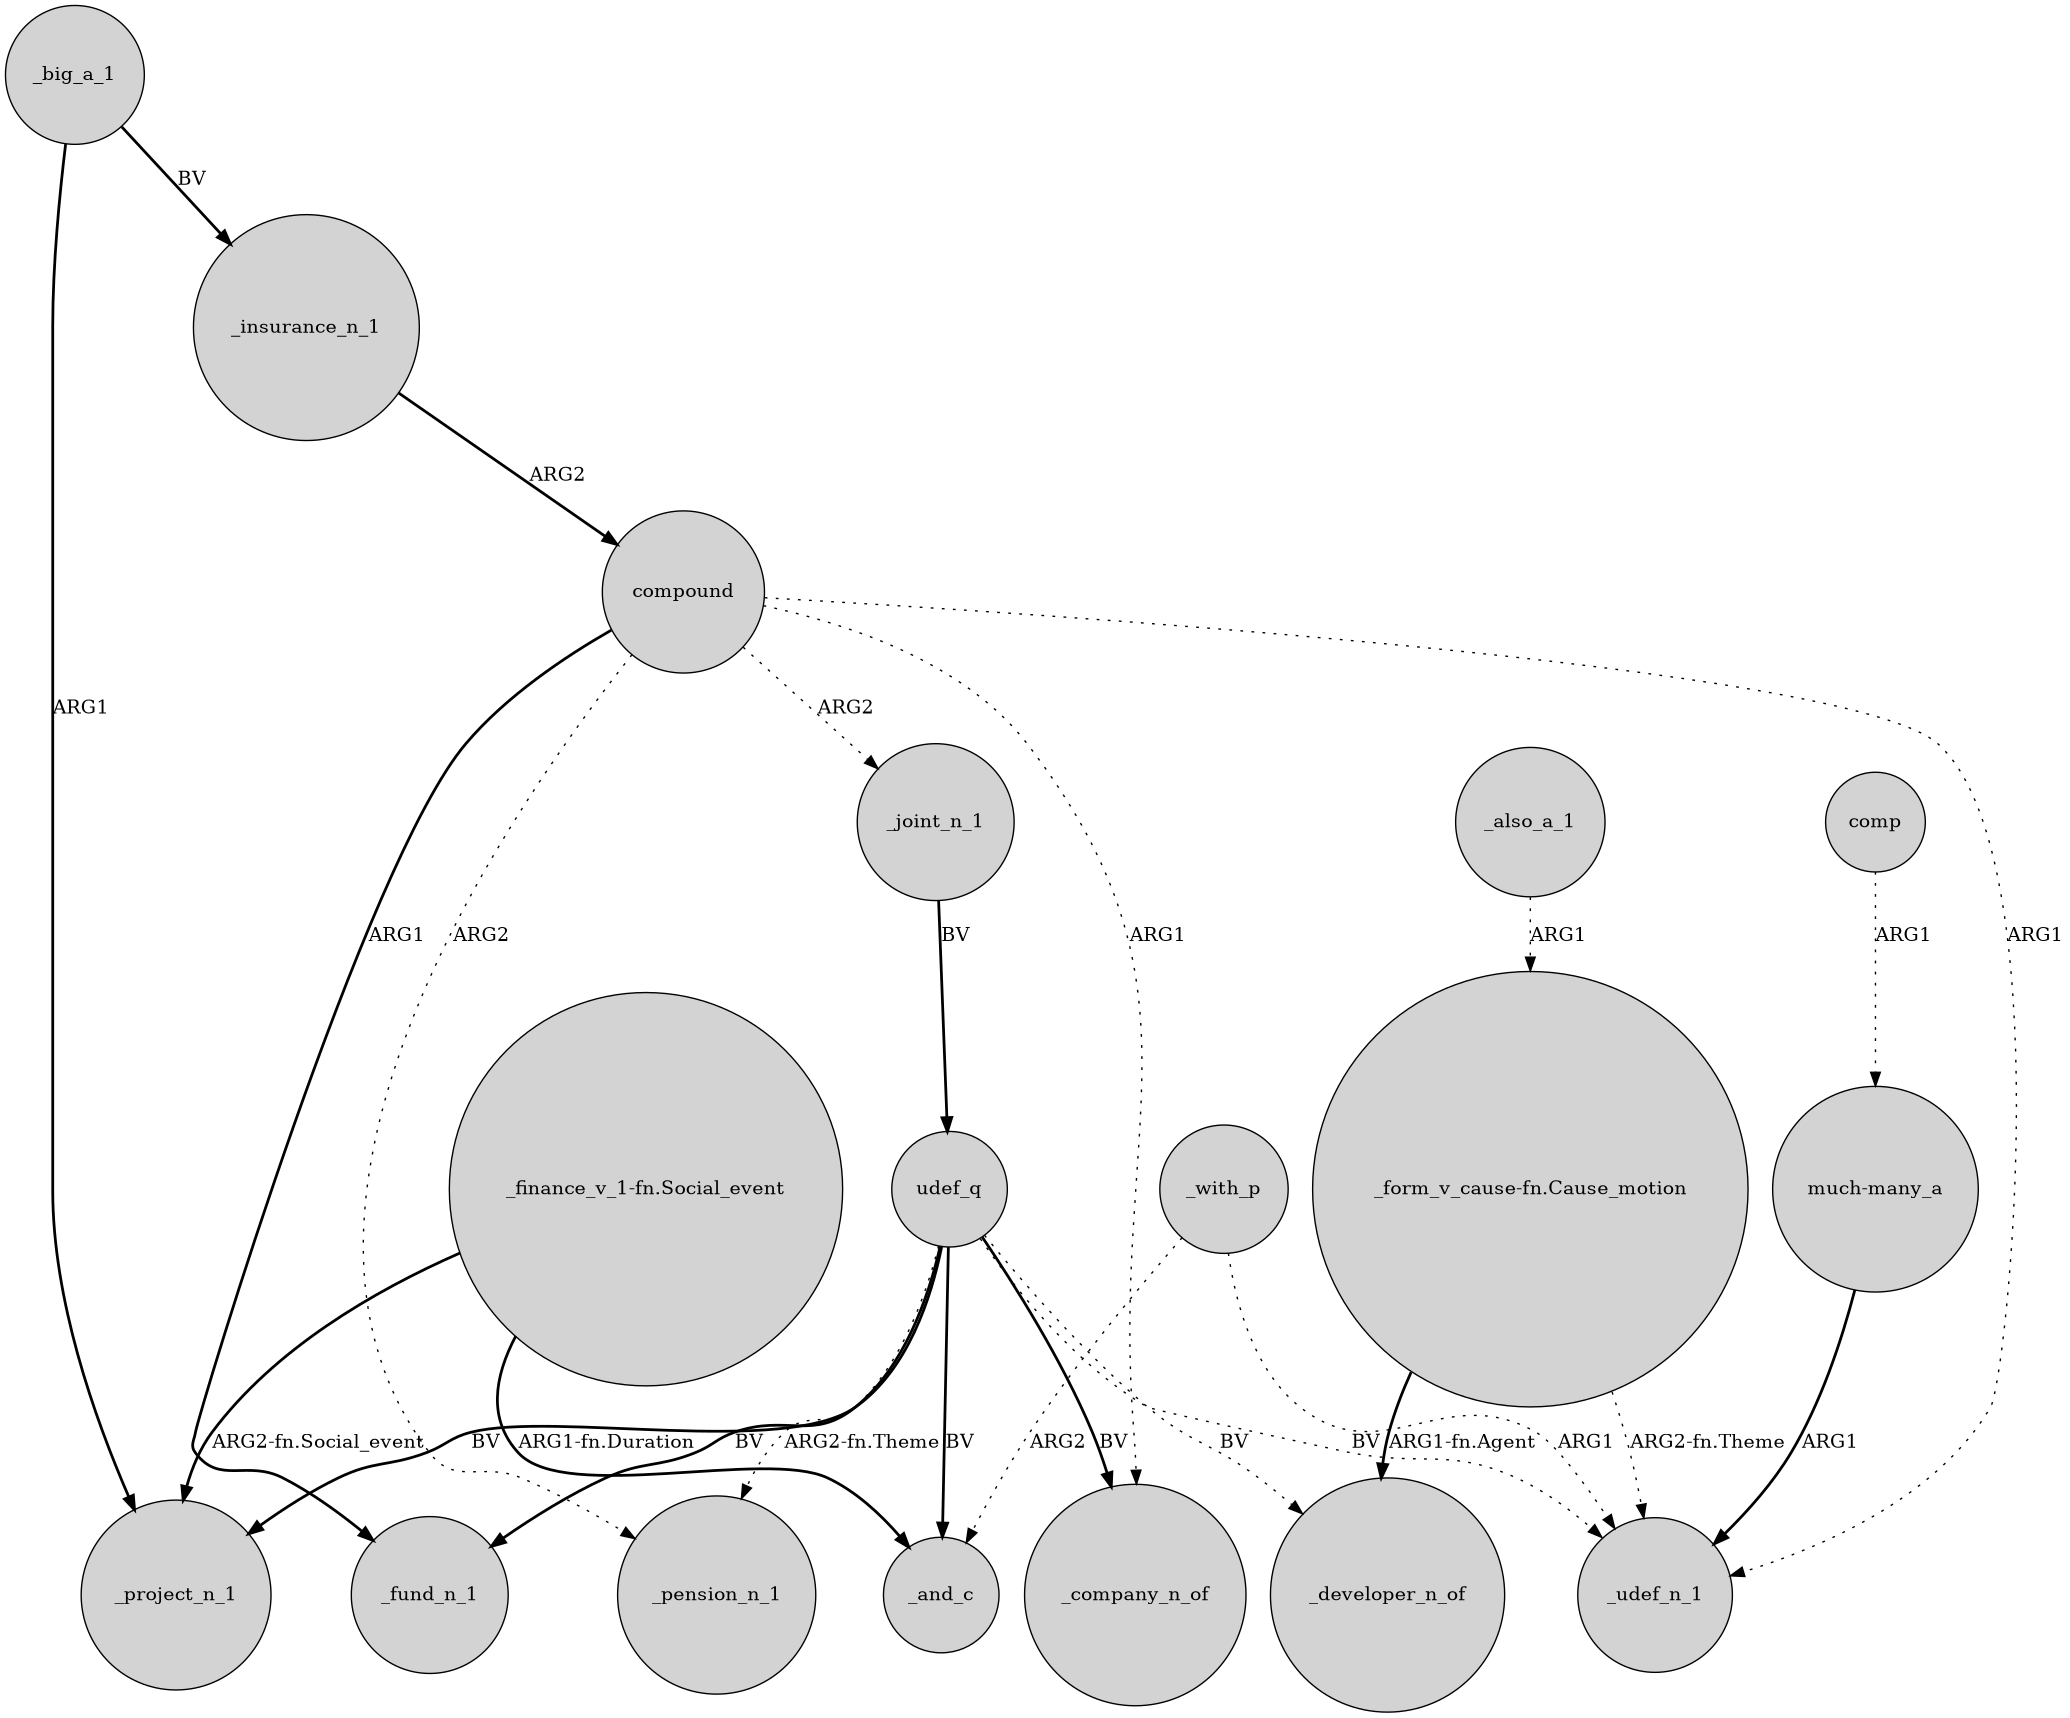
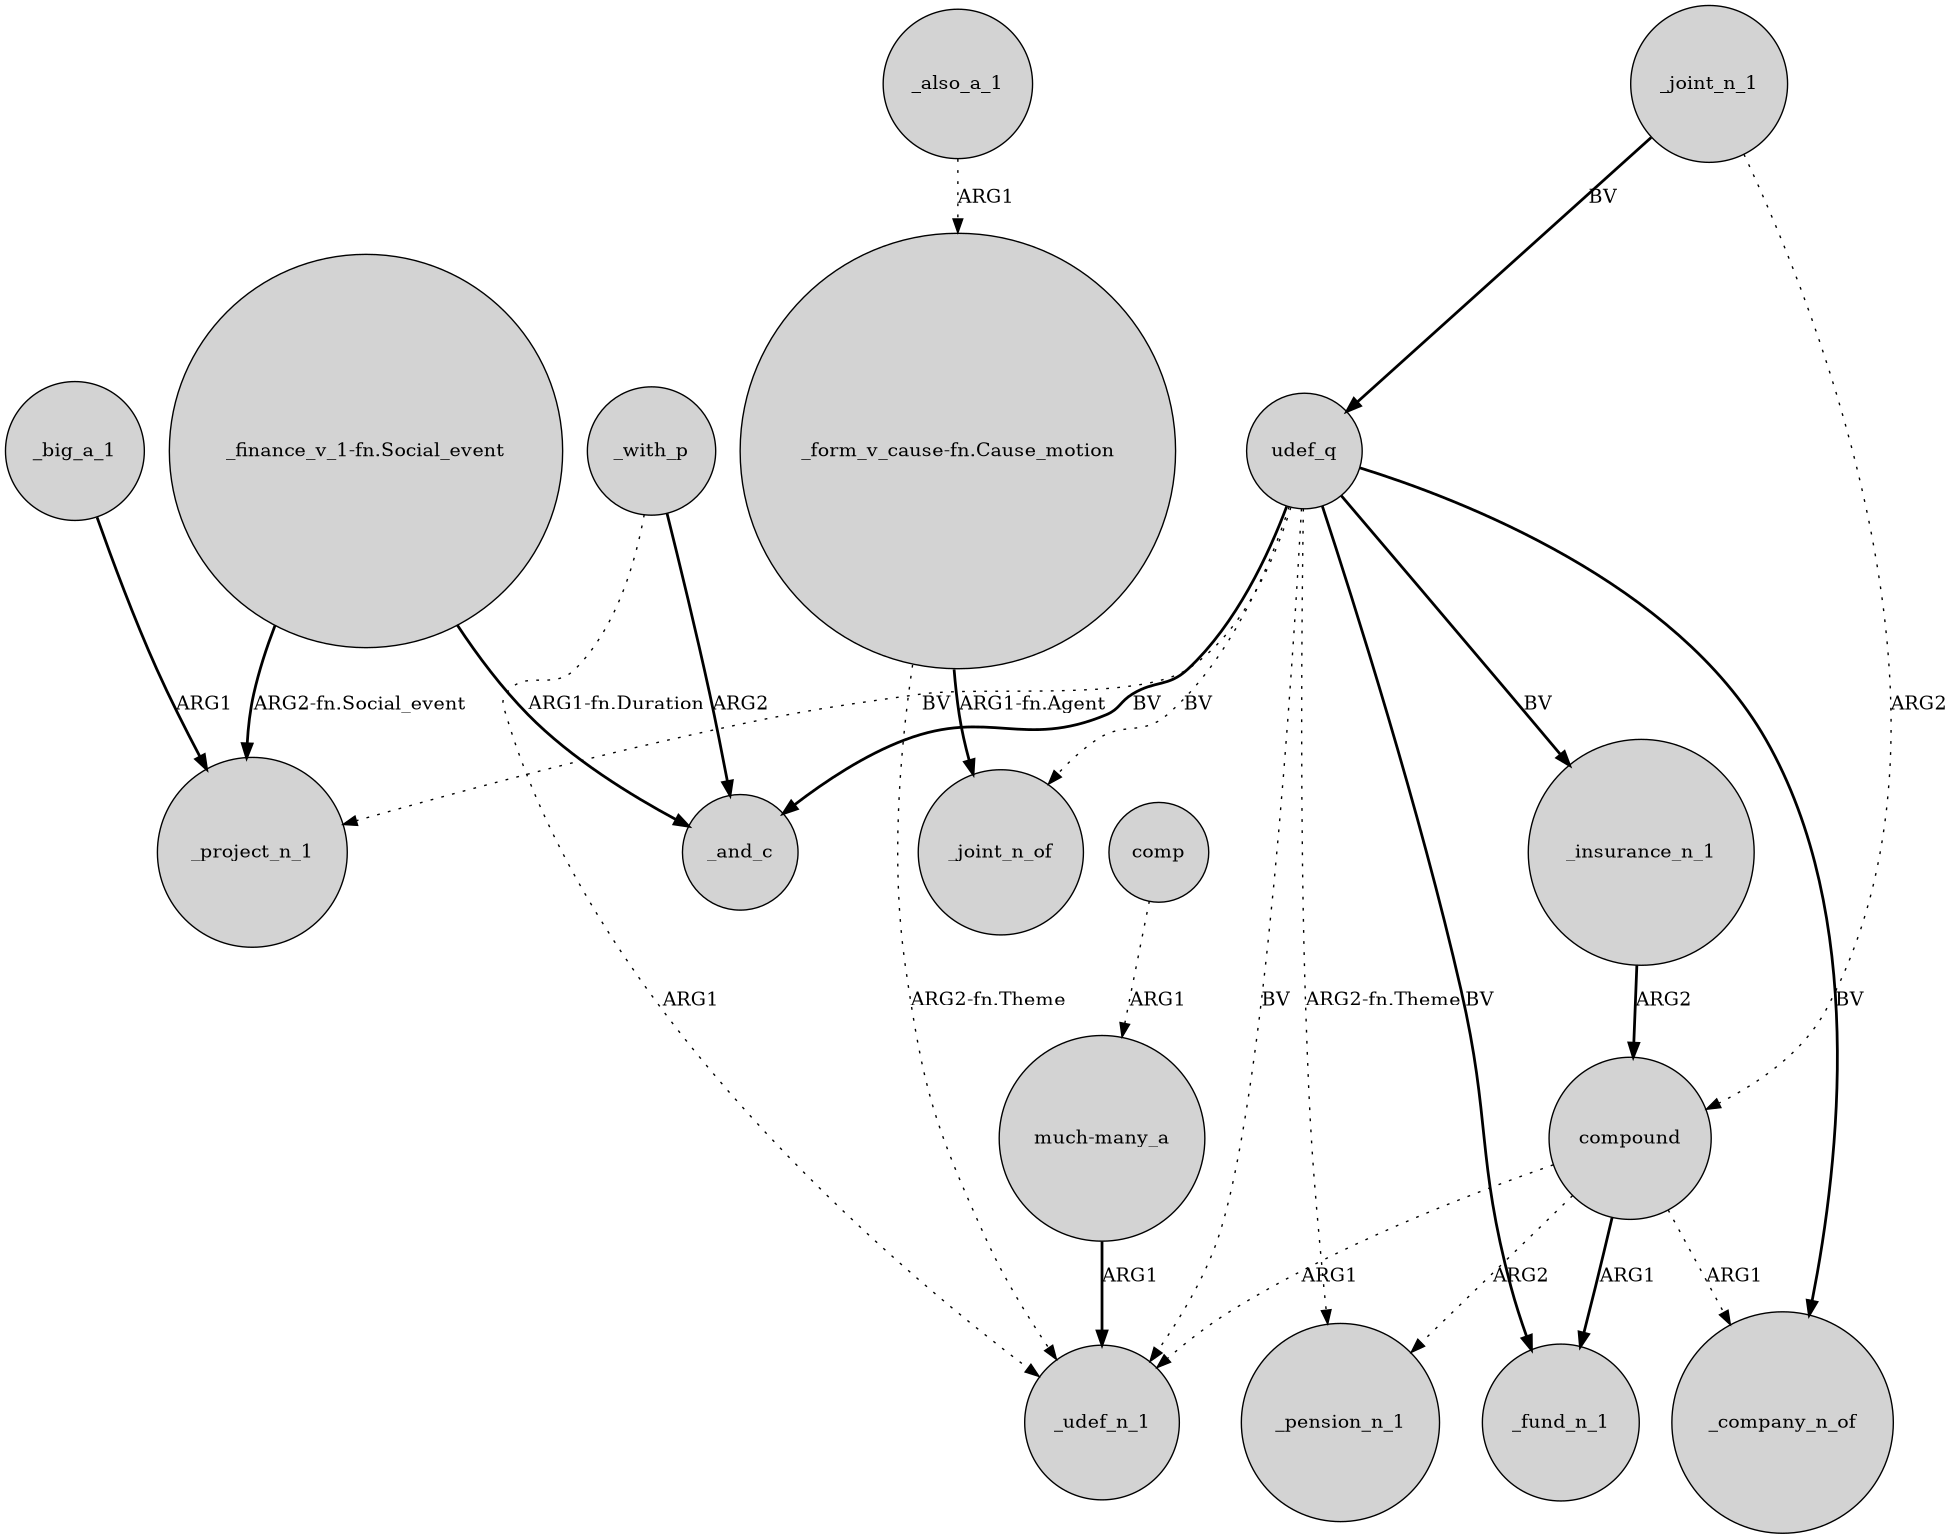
edge "_big_a_1" -> "_insurance_n_1": now "udef_q" -> "_insurance_n_1"
edge "compound" -> "_joint_n_1": reversed
edge "_with_p" -> "_and_c": style dotted -> bold
edge "udef_q" -> "_project_n_1": style bold -> dotted
node "_developer_n_of": label "_developer_n_of" -> "_joint_n_of"
